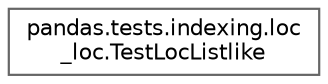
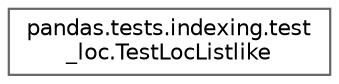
node "pandas.tests.indexing.loc _loc.TestLocListlike": label "pandas.tests.indexing.loc _loc.TestLocListlike" -> "pandas.tests.indexing.test _loc.TestLocListlike"
